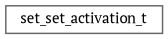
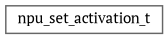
node "set_set_activation_t": label "set_set_activation_t" -> "npu_set_activation_t"
